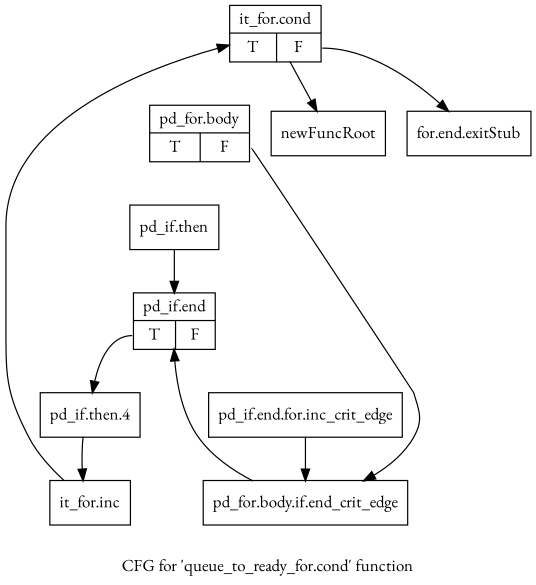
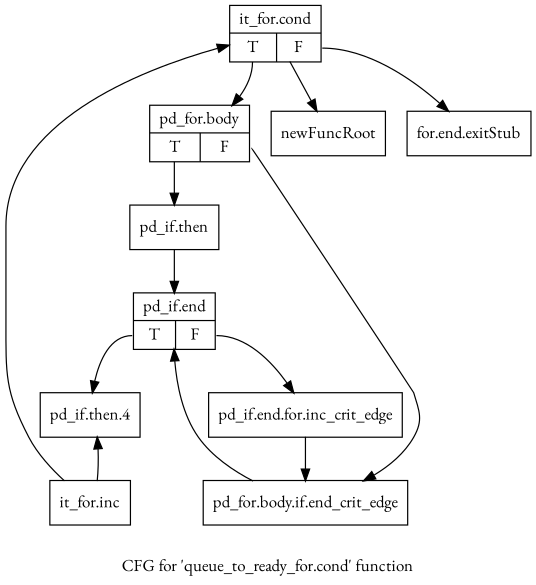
edge "it_for.cond" -> "pd_for.body": added
edge "pd_for.body" -> "pd_if.then": added
edge "pd_if.end" -> "pd_if.end.for.inc_crit_edge": added
edge "pd_if.then.4" -> "it_for.inc": reversed
